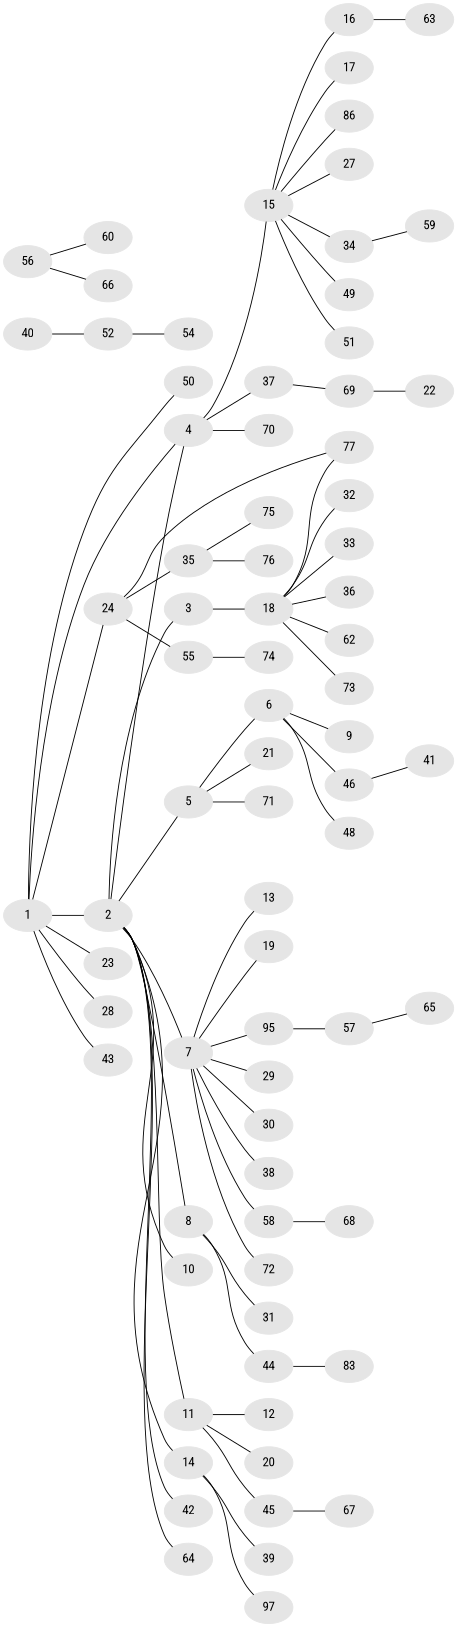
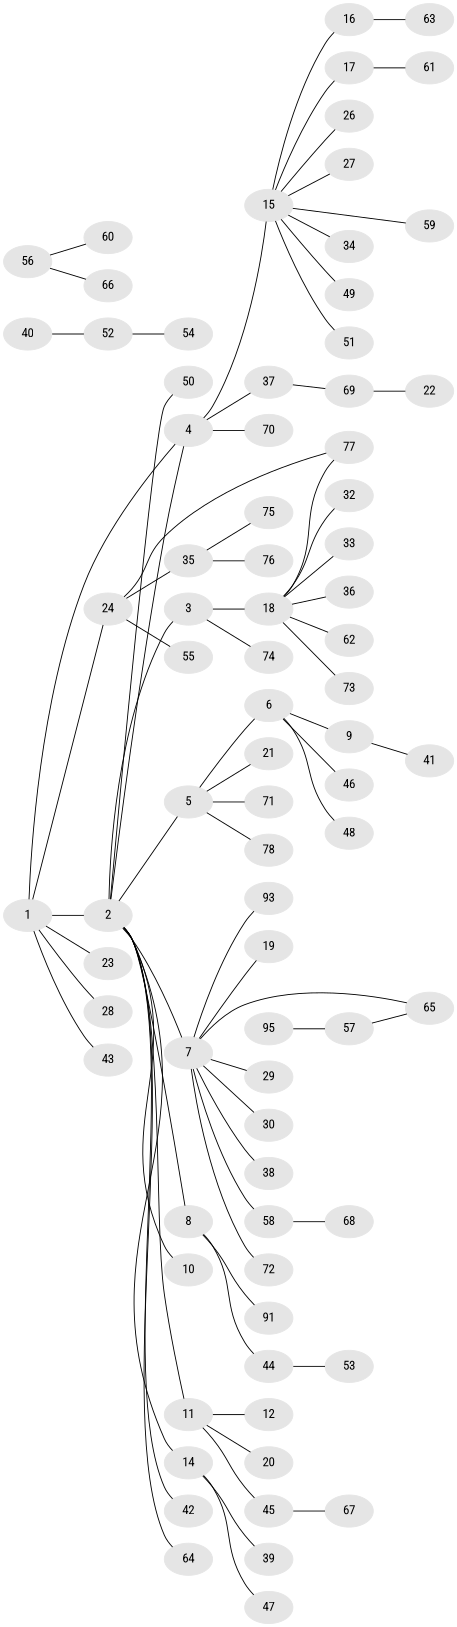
node "61": added
node "86": label "86" -> "26"
edge "59" -- "34": now "59" -- "15"
edge "50" -- "1": now "50" -- "2"
edge "55" -- "74": now "3" -- "74"
edge "41" -- "46": now "41" -- "9"
node "78": added
node "13": label "13" -> "93"
edge "95" -- "7": now "65" -- "7"
node "31": label "31" -> "91"
node "83": label "83" -> "53"
node "97": label "97" -> "47"
